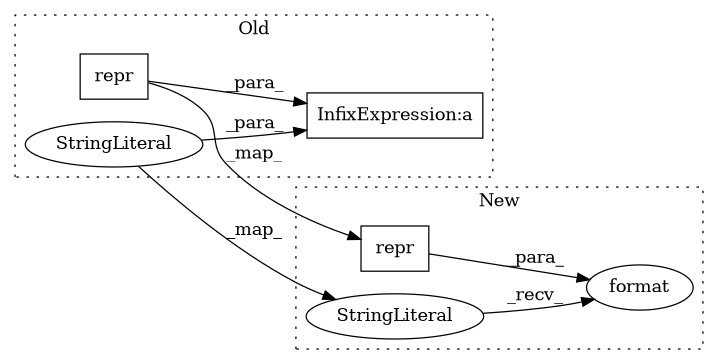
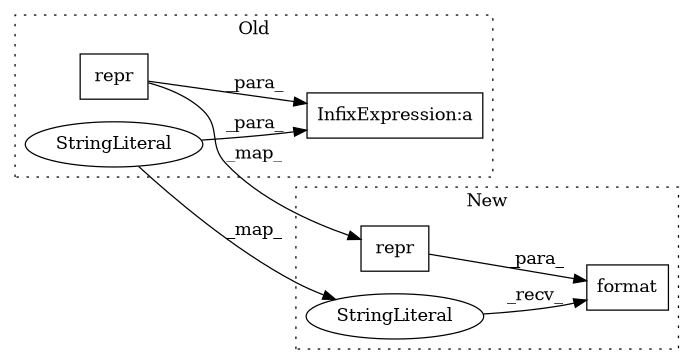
node "format": shape ellipse -> box
